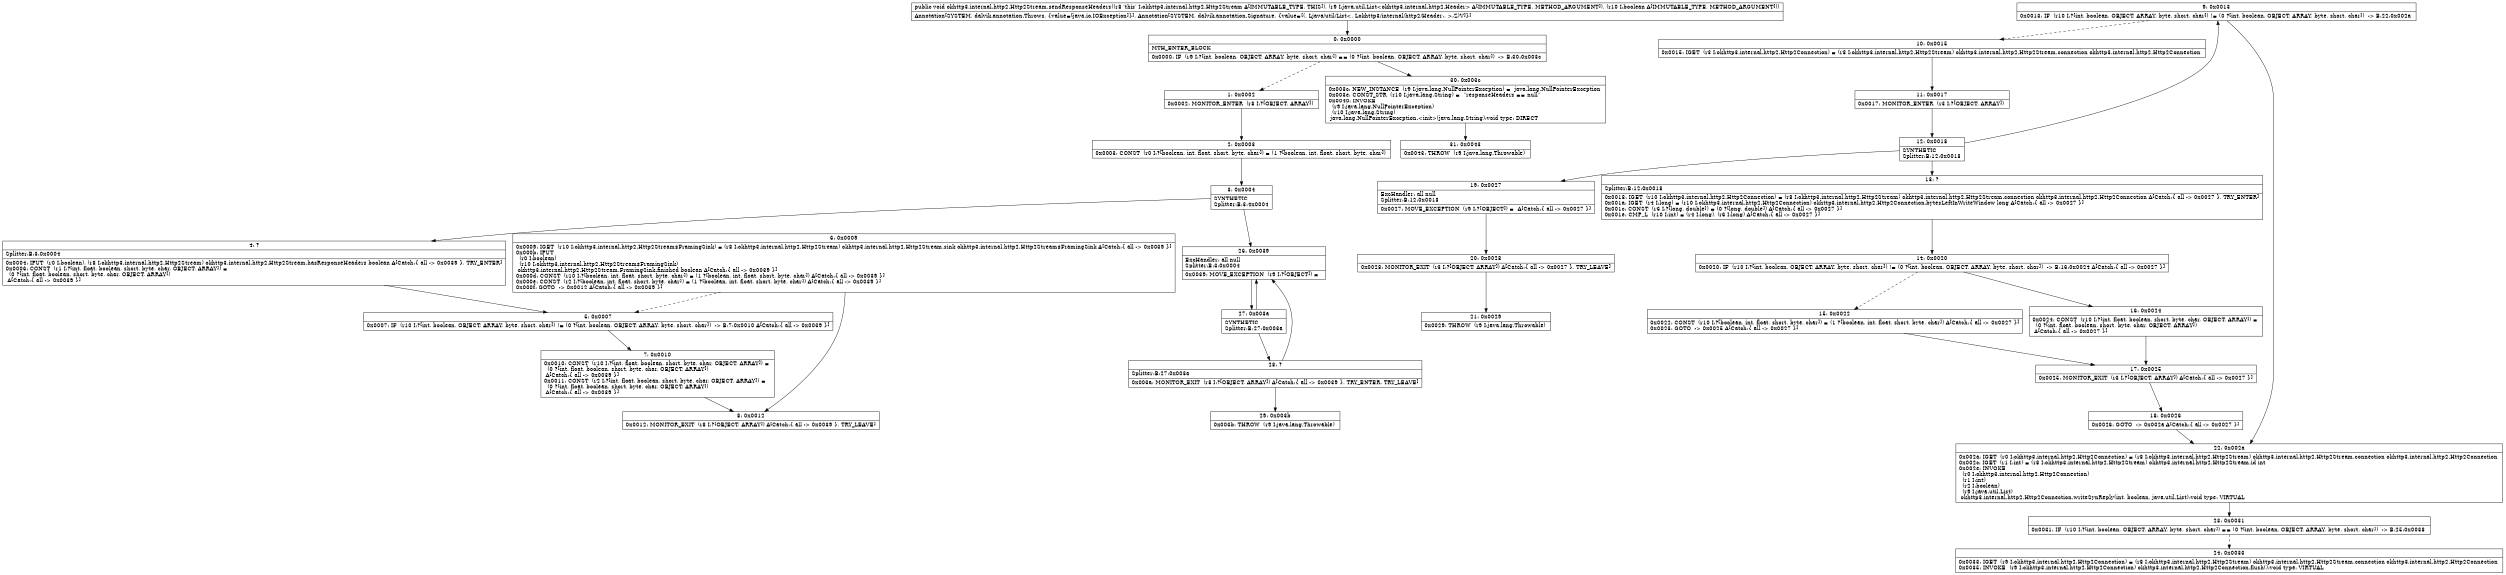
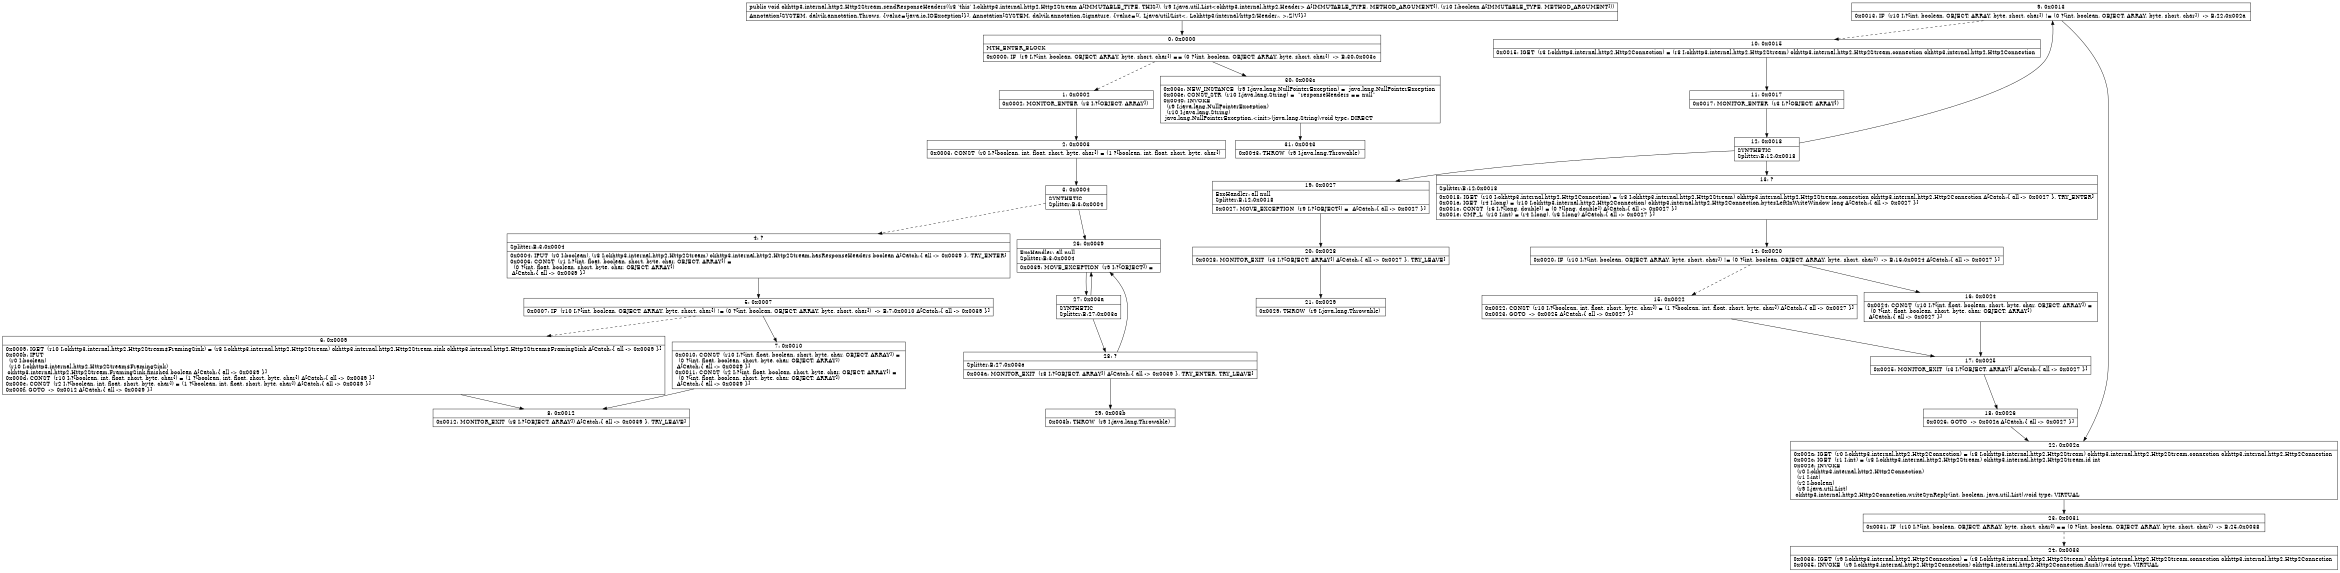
node "3: 0x0004": text "Splitter:B:3:4x0004" -> "Splitter:B:3:0x0004"
edge "3: 0x0004" -> "4: ?": style solid -> dashed
edge "6: 0x0009" -> "5: 0x0007": reversed
